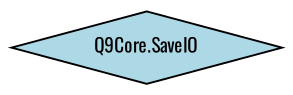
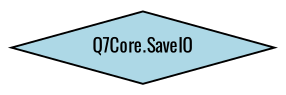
node "Q9Core.SaveIO": label "Q9Core.SaveIO" -> "Q7Core.SaveIO"
